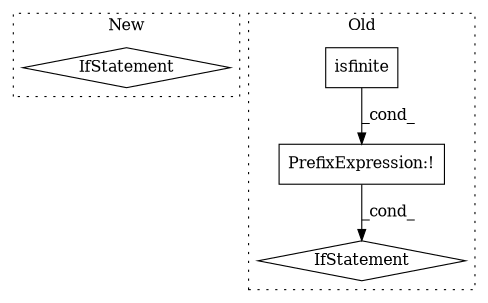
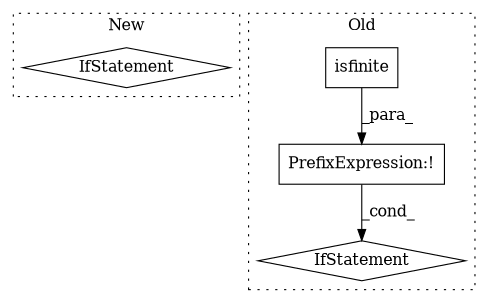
edge "isfinite" -> "PrefixExpression:!": label "_cond_" -> "_para_"
